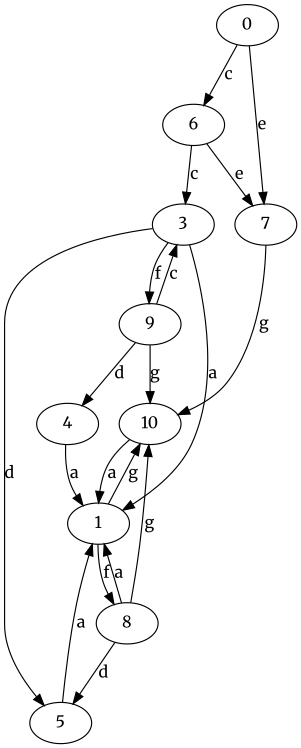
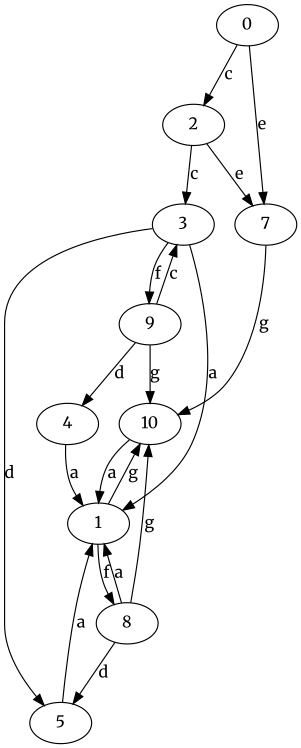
node "6": label "6" -> "2"
